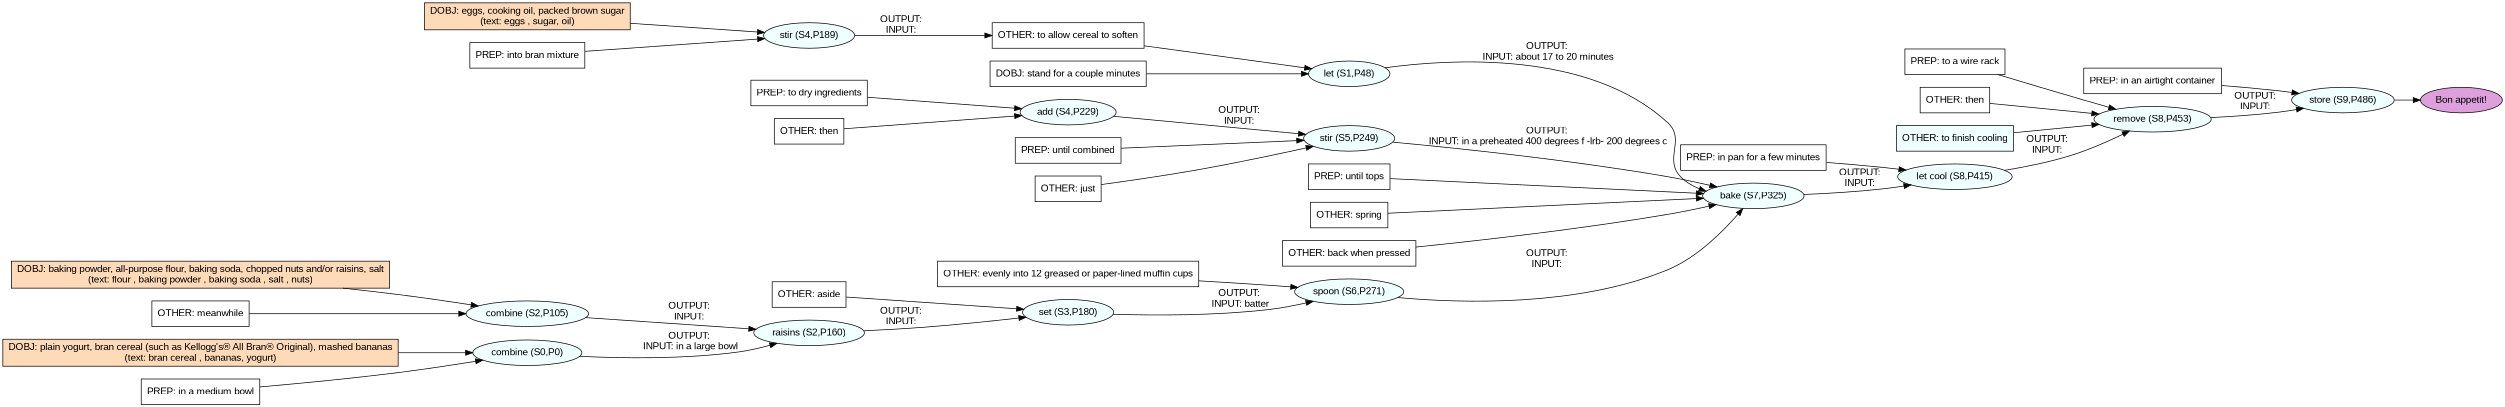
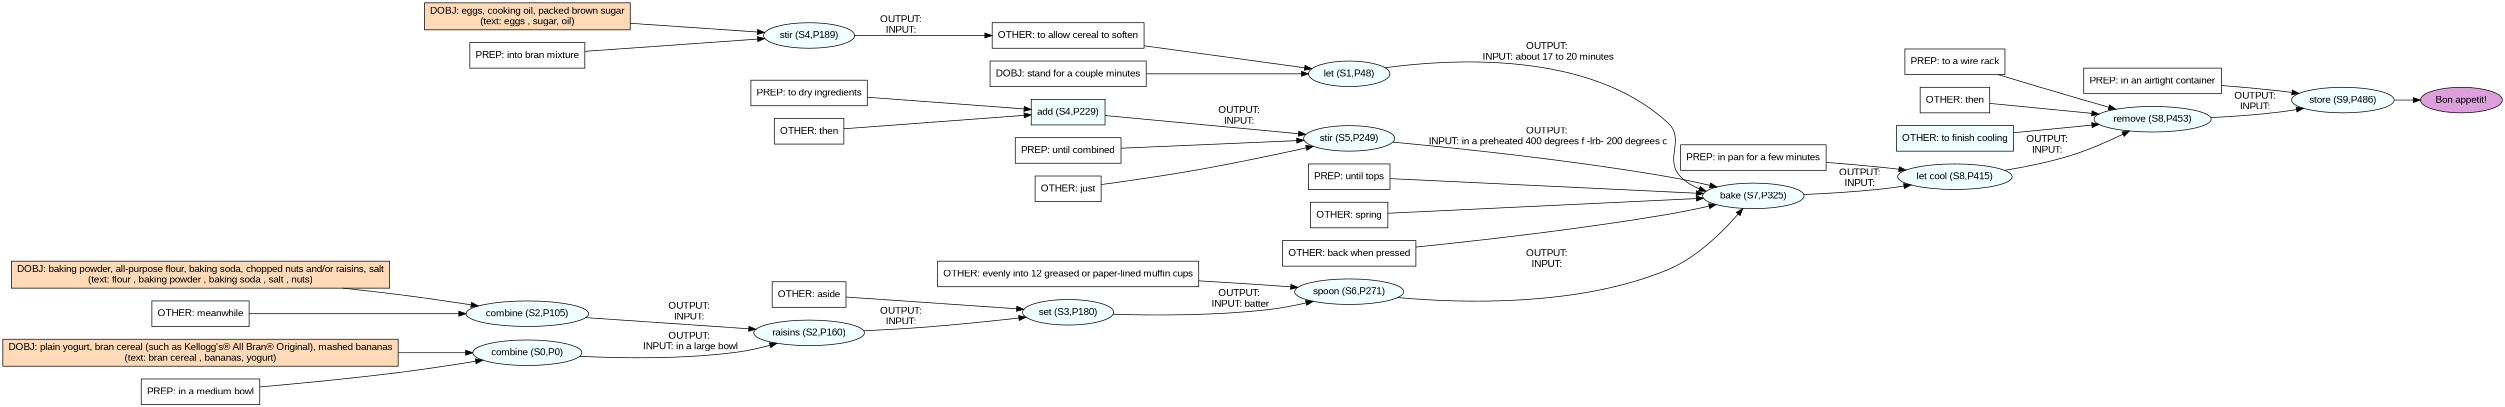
node "add (S4,P229)": shape ellipse -> box
